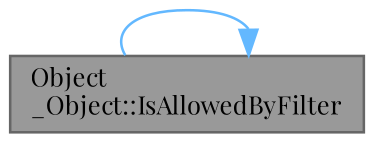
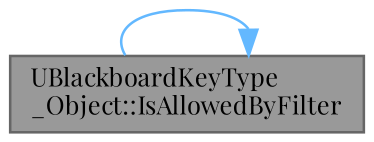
node "Object _Object::IsAllowedByFilter": label "Object _Object::IsAllowedByFilter" -> "UBlackboardKeyType _Object::IsAllowedByFilter"
